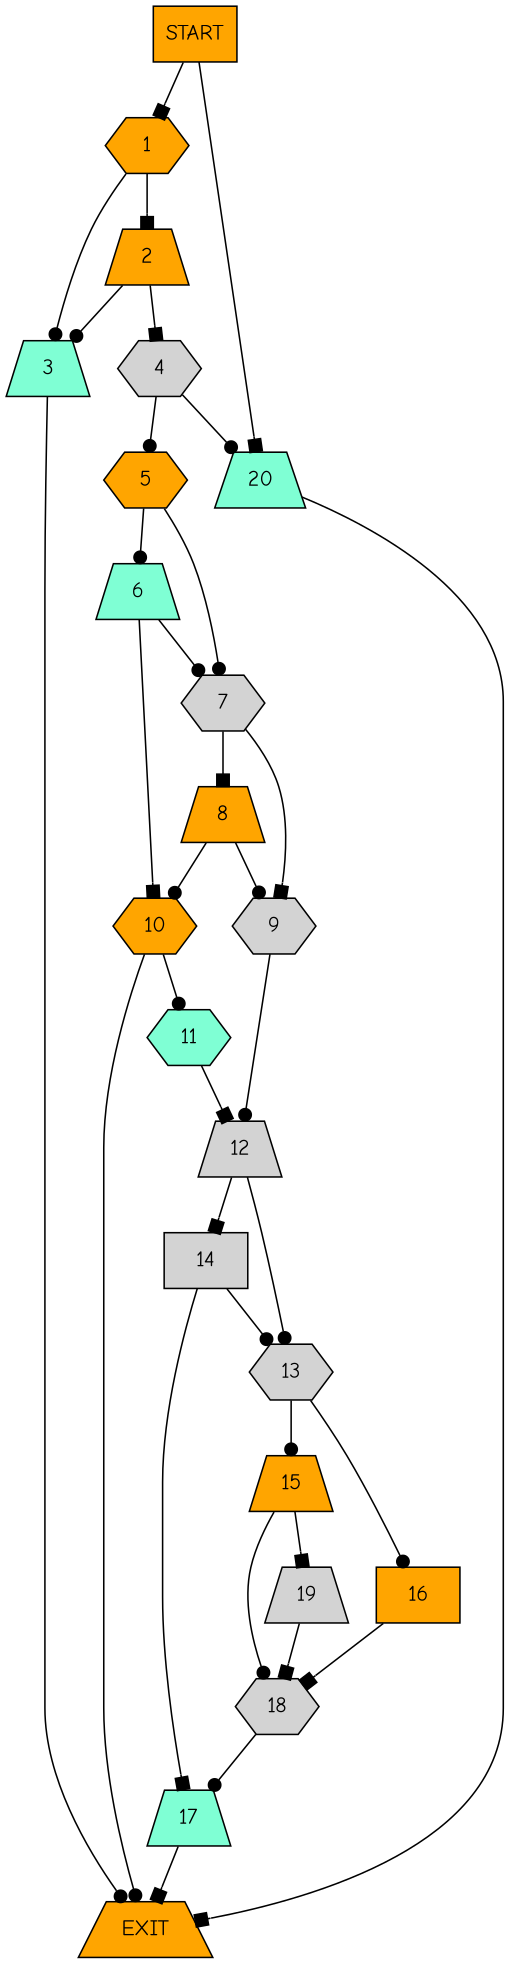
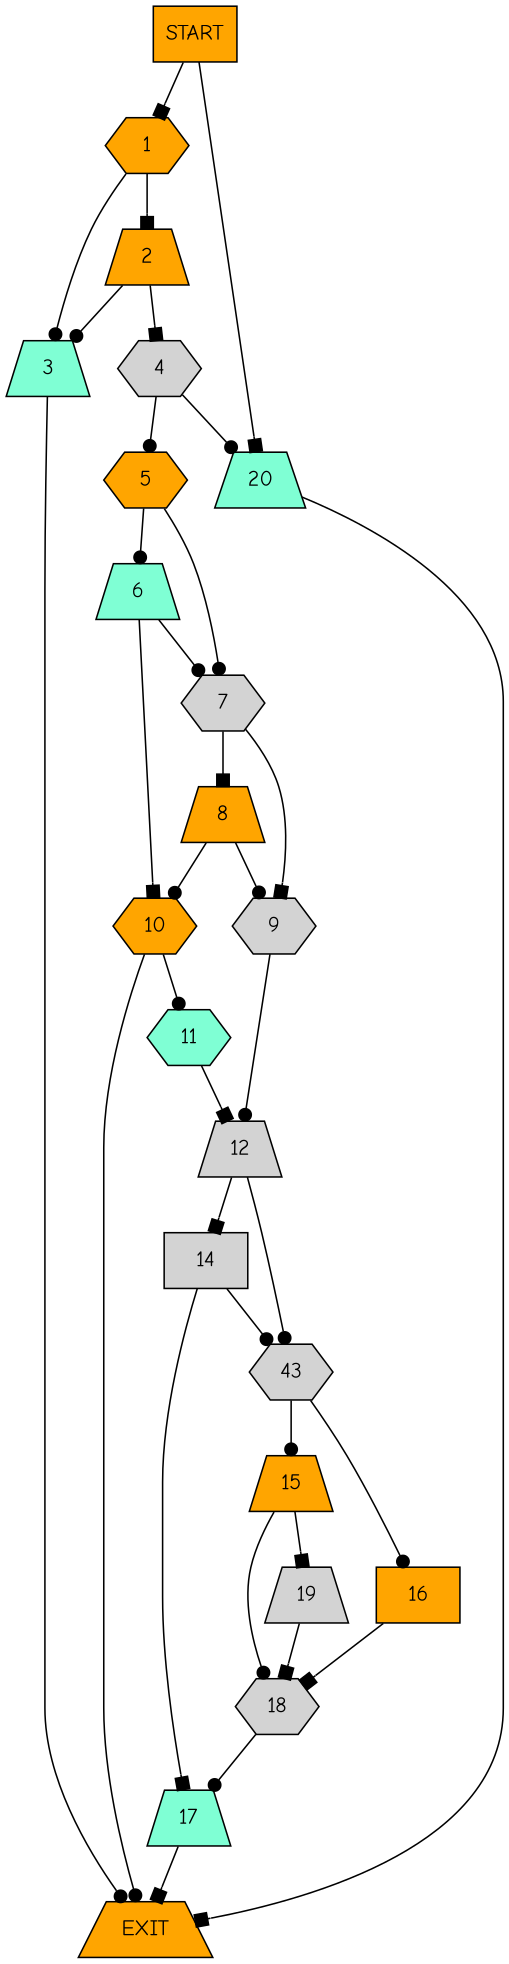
node "13": label "13" -> "43"
